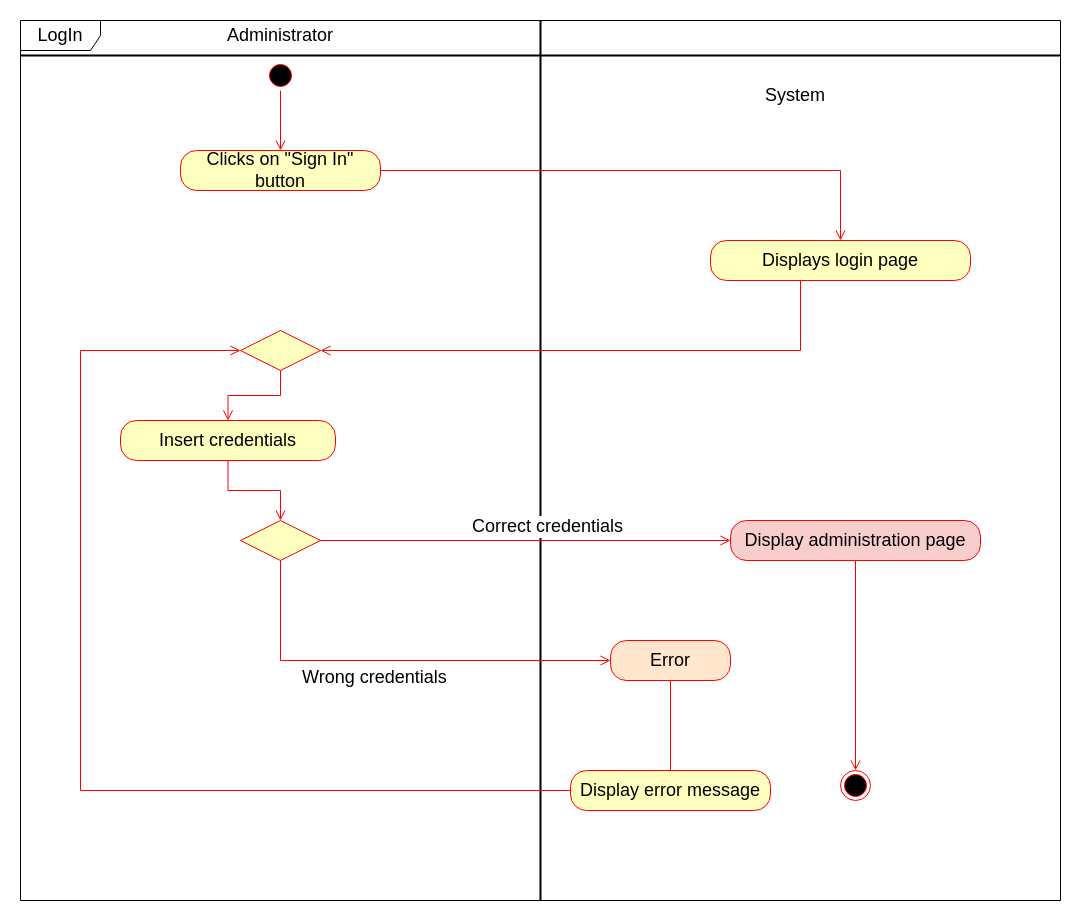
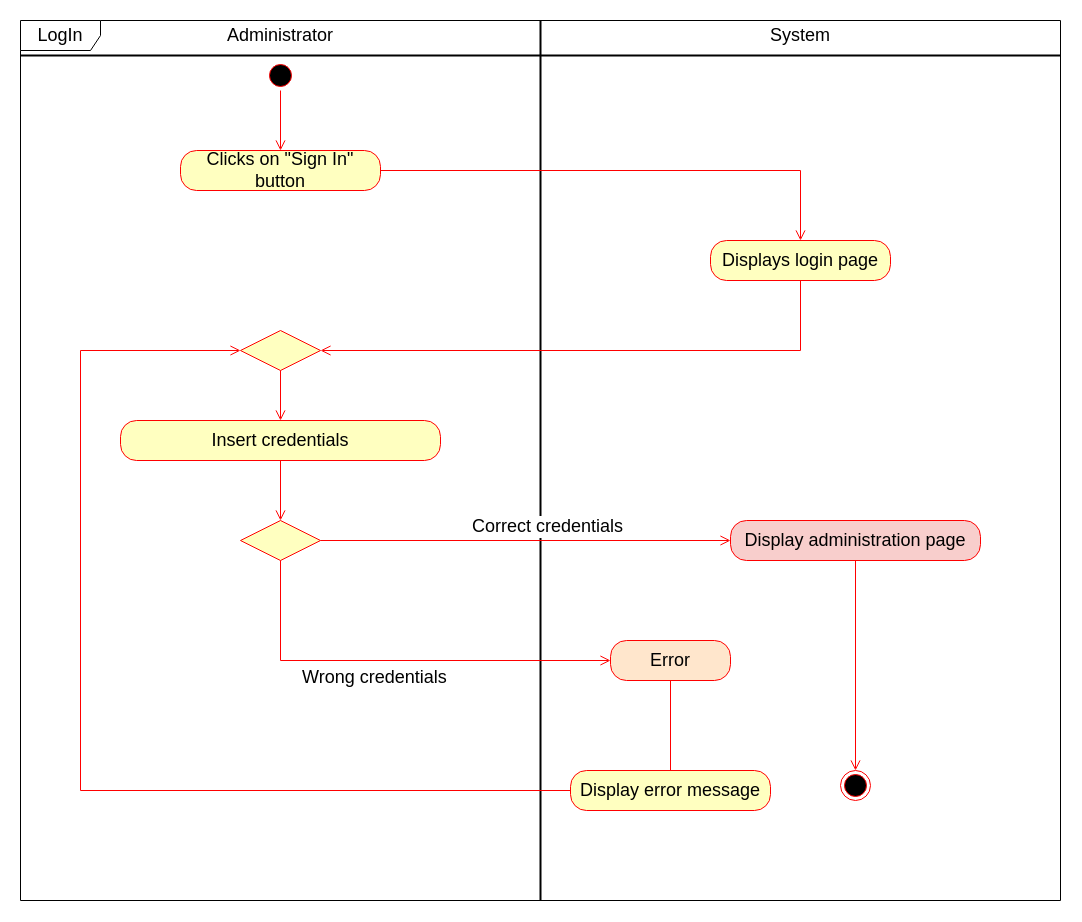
node "System": moved (796, 96) -> (801, 36)
node "Displays login page": size 260x40 -> 180x40
node "Insert credentials": size 215x40 -> 320x40
